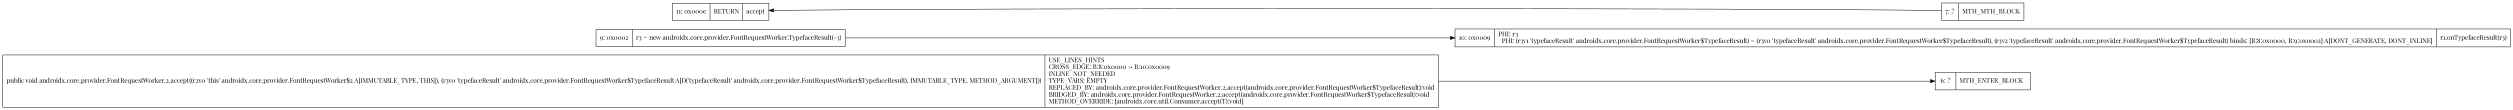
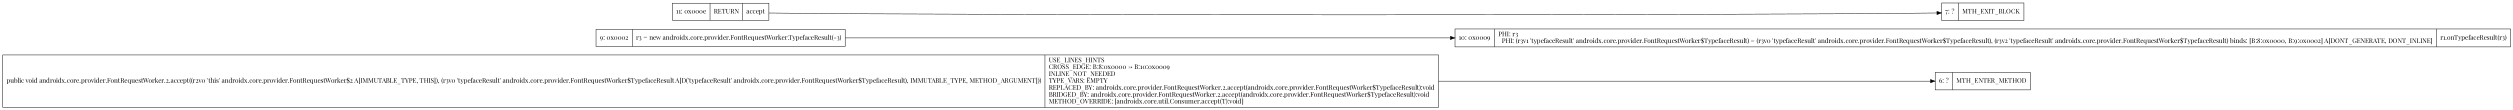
edge "7: ?" -> "11: 0x000e": reversed
node "7: ?": text "MTH_MTH_BLOCK" -> "MTH_EXIT_BLOCK"
node "6: ?": text "MTH_ENTER_BLOCK" -> "MTH_ENTER_METHOD"
